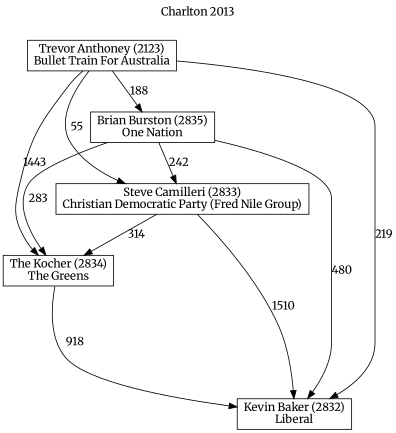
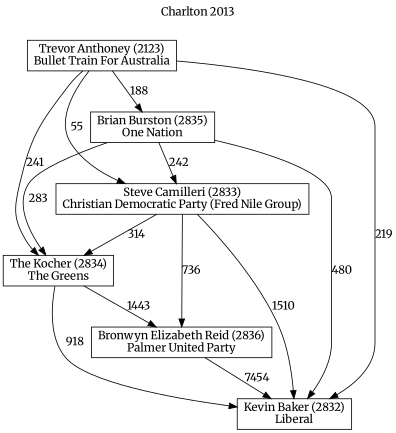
edge "Trevor Anthoney (2123) Bullet Train For Australia" -> "The Kocher (2834) The Greens": label "1443" -> "241"
node "Bronwyn Elizabeth Reid (2836) Palmer United Party": added
